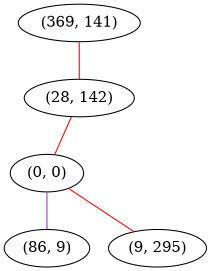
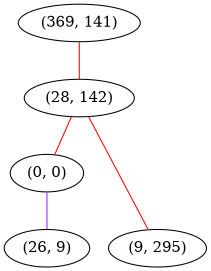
edge "(0, 0)" -- "(9, 295)": now "(28, 142)" -- "(9, 295)"
node "(86, 9)": label "(86, 9)" -> "(26, 9)"
